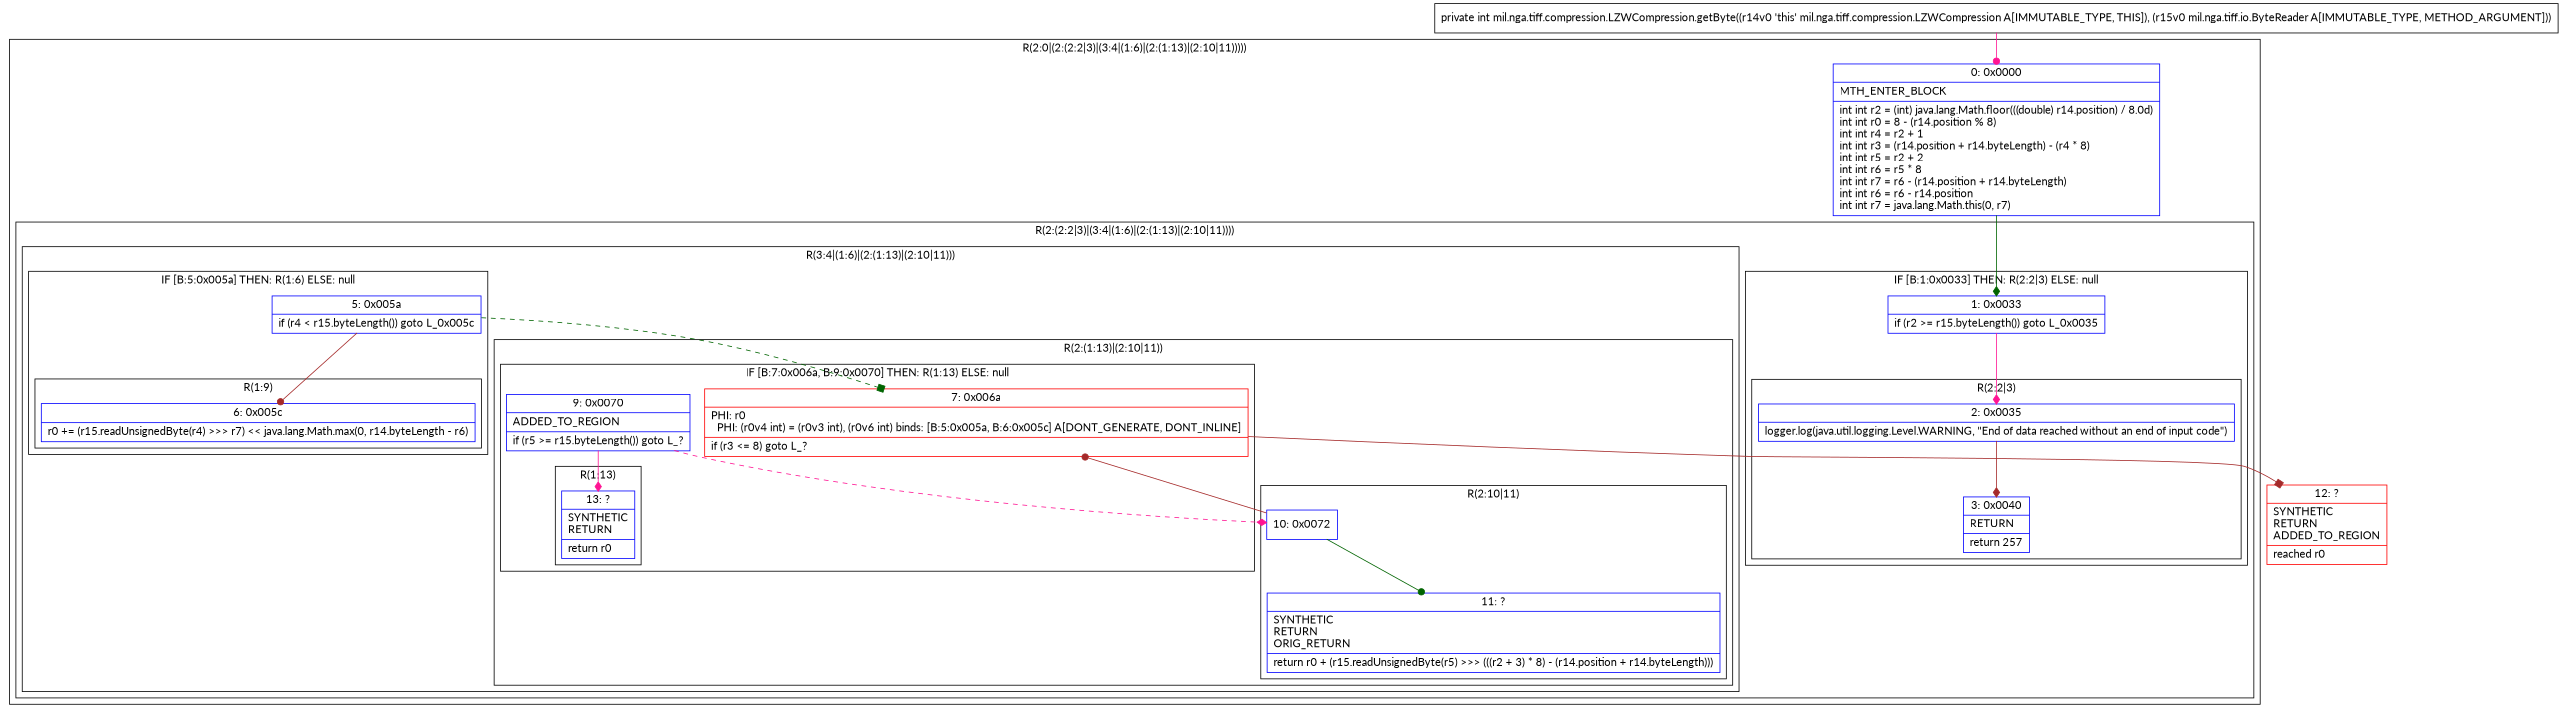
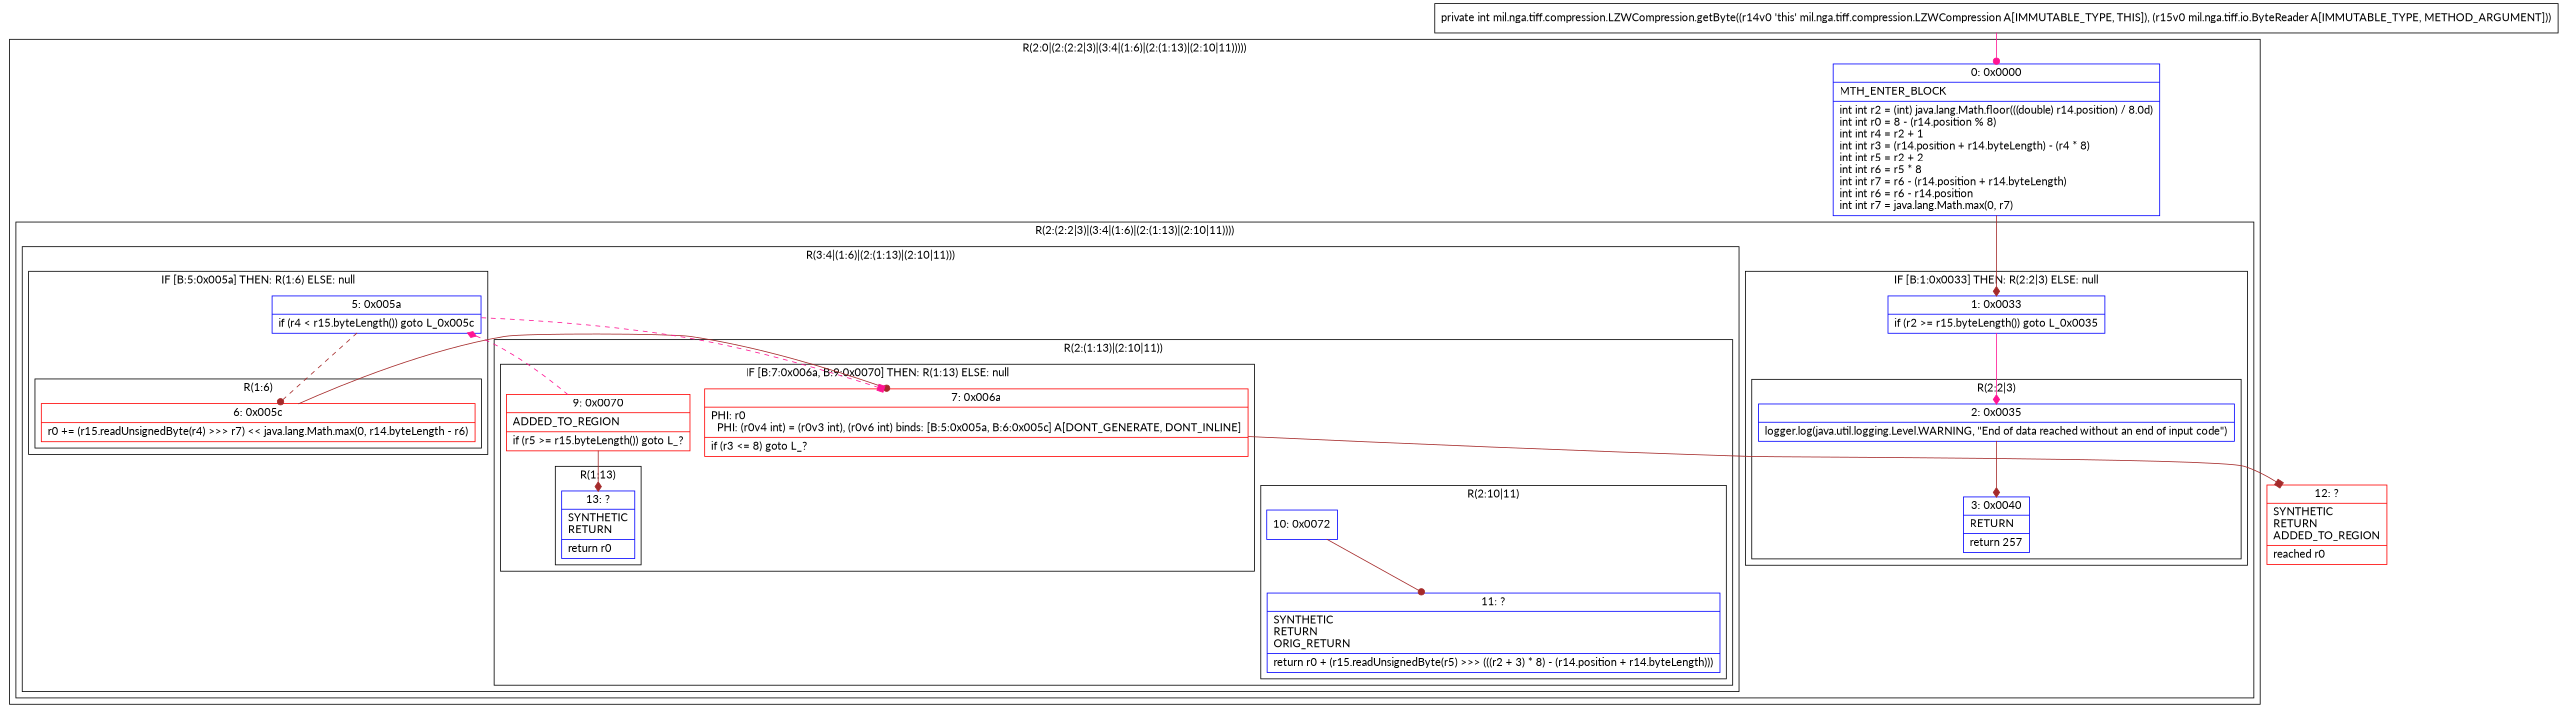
node "0: 0x0000": text "int int r7 = java.lang.Math.this(0, r7)" -> "int int r7 = java.lang.Math.max(0, r7)"
edge "0: 0x0000" -> "1: 0x0033": color darkgreen -> brown
edge "5: 0x005a" -> "7: 0x006a": color darkgreen -> deeppink
edge "5: 0x005a" -> "6: 0x005c": style solid -> dashed
cluster "R(1:9)": label "R(1:9)" -> "R(1:6)"
node "6: 0x005c": color blue -> red
node "9: 0x0070": color blue -> red
edge "9: 0x0070" -> "13: ?": color deeppink -> brown
edge "10: 0x0072" -> "7: 0x006a": now "6: 0x005c" -> "7: 0x006a"
edge "9: 0x0070" -> "10: 0x0072": now "9: 0x0070" -> "5: 0x005a"
edge "10: 0x0072" -> "11: ?": color darkgreen -> brown
